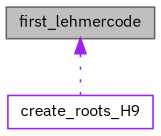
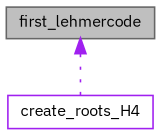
node "create_roots_H9": label "create_roots_H9" -> "create_roots_H4"
